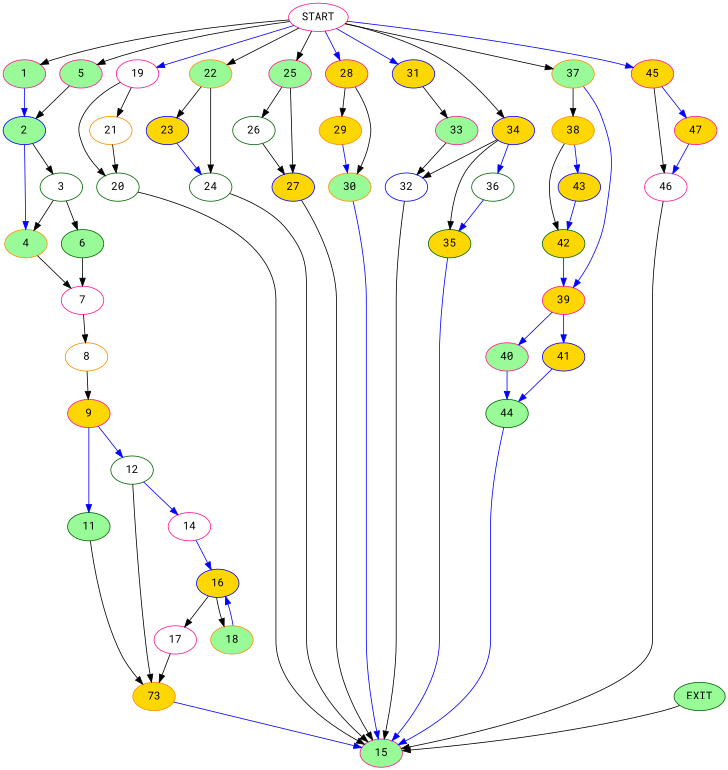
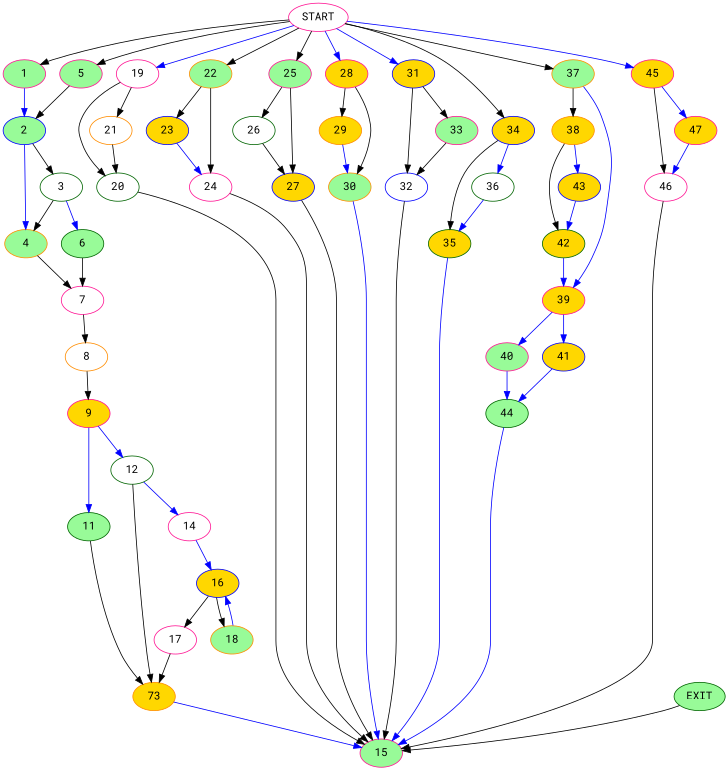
edge "34" -> "32": now "31" -> "32"
node "24": color darkgreen -> deeppink
edge "3" -> "6": color black -> blue
